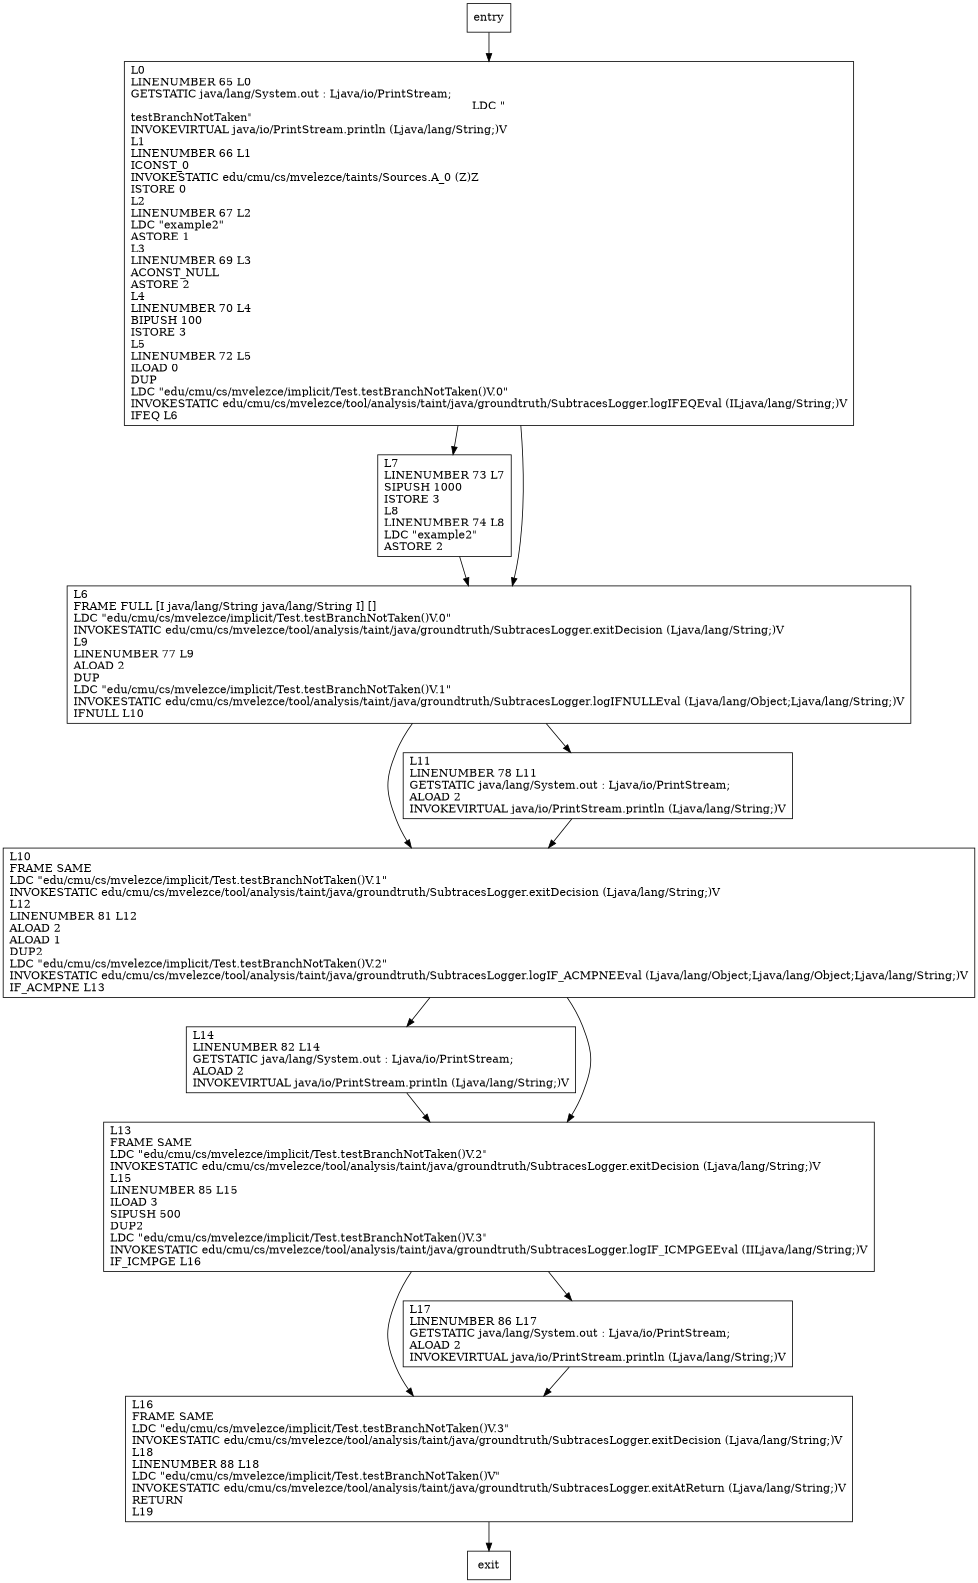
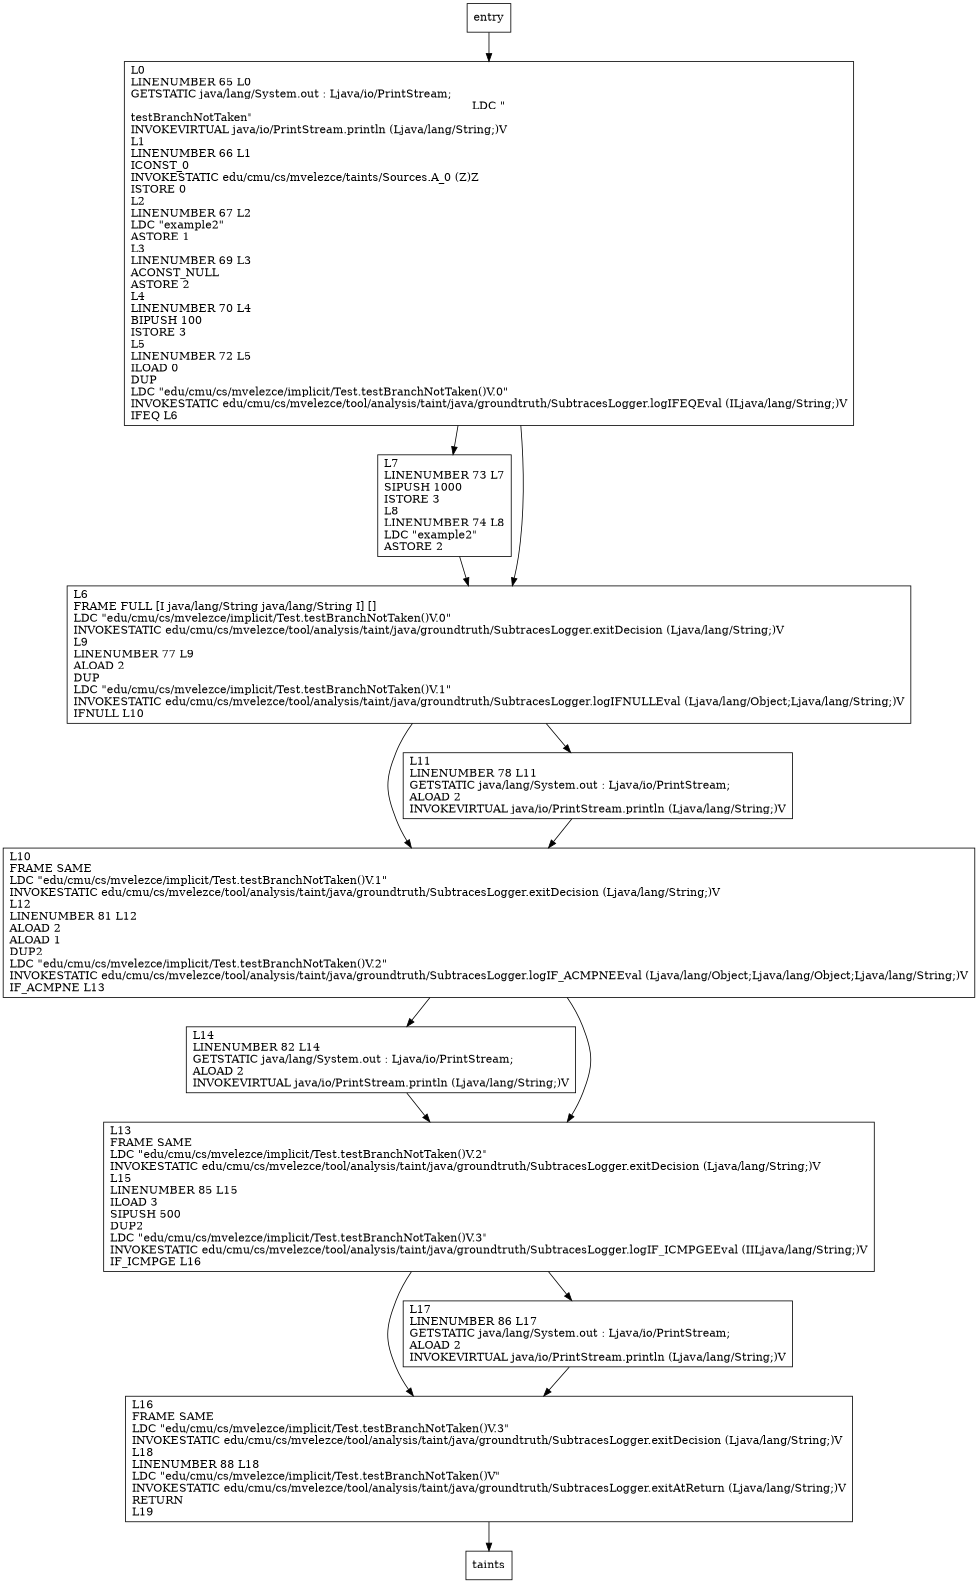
node "exit": label "exit" -> "taints"
